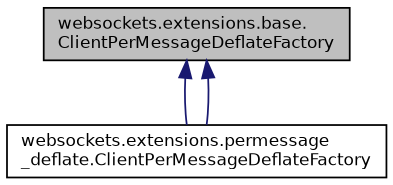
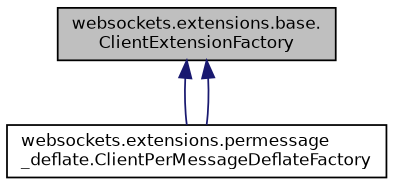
node "websockets.extensions.base. ClientPerMessageDeflateFactory": label "websockets.extensions.base. ClientPerMessageDeflateFactory" -> "websockets.extensions.base. ClientExtensionFactory"
